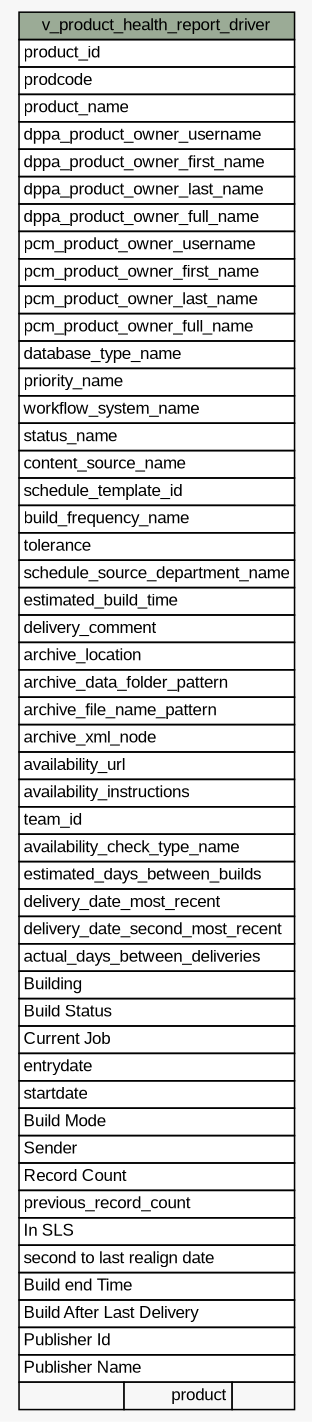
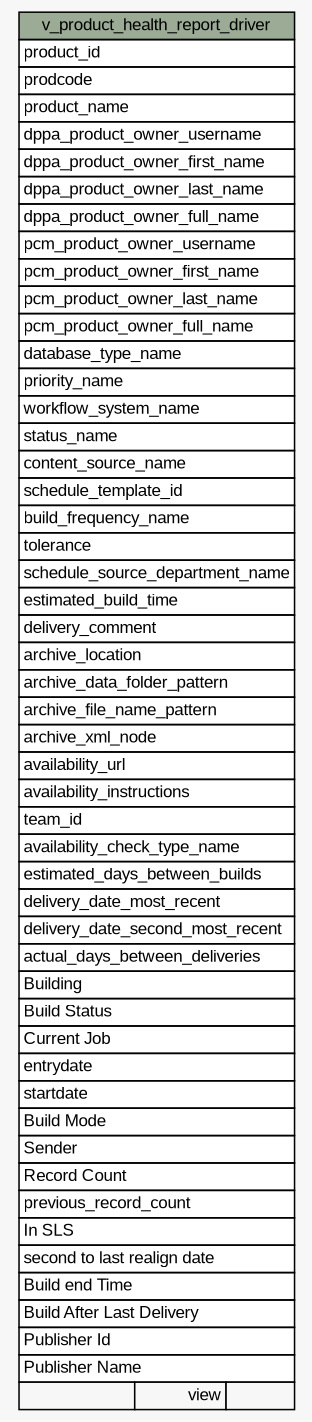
node "v_product_health_report_driver": text "product" -> "view"
